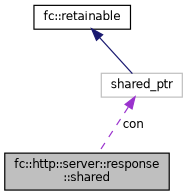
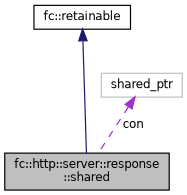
edge "shared_ptr" -> "fc::retainable": now "fc::http::server::response ::shared" -> "fc::retainable"
